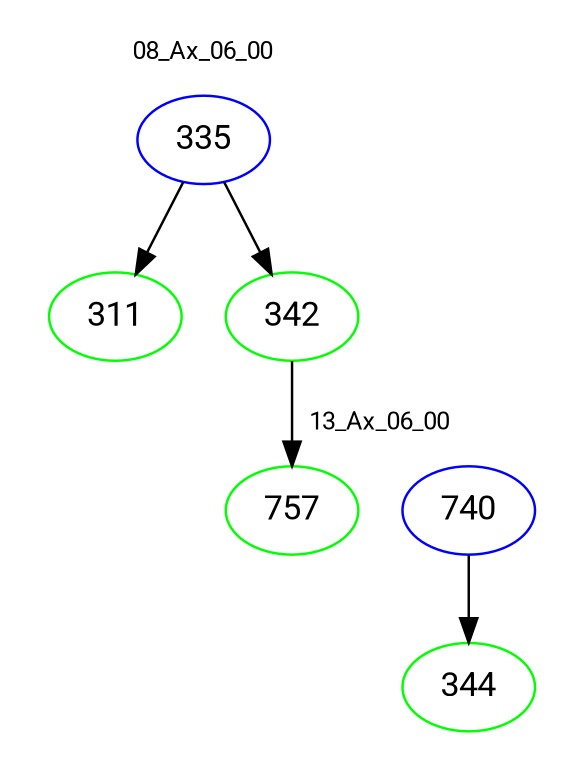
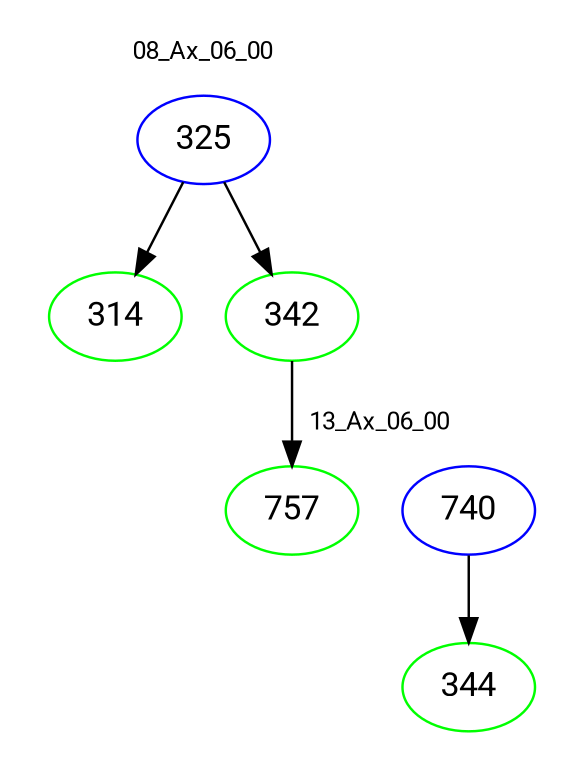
node "335": label "335" -> "325"
node "311": label "311" -> "314"
